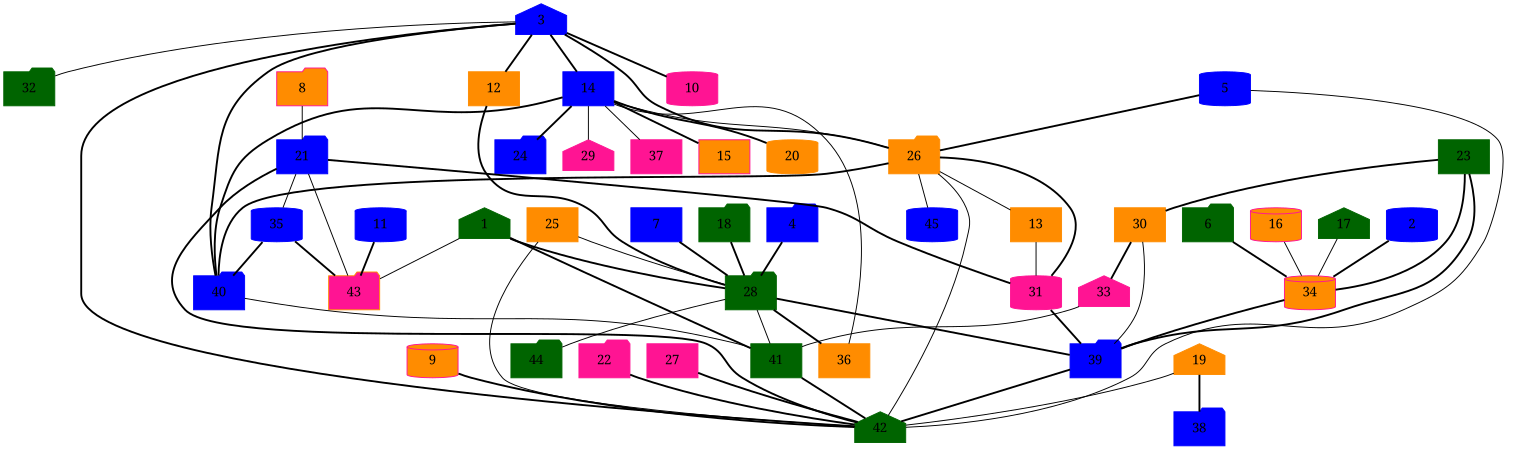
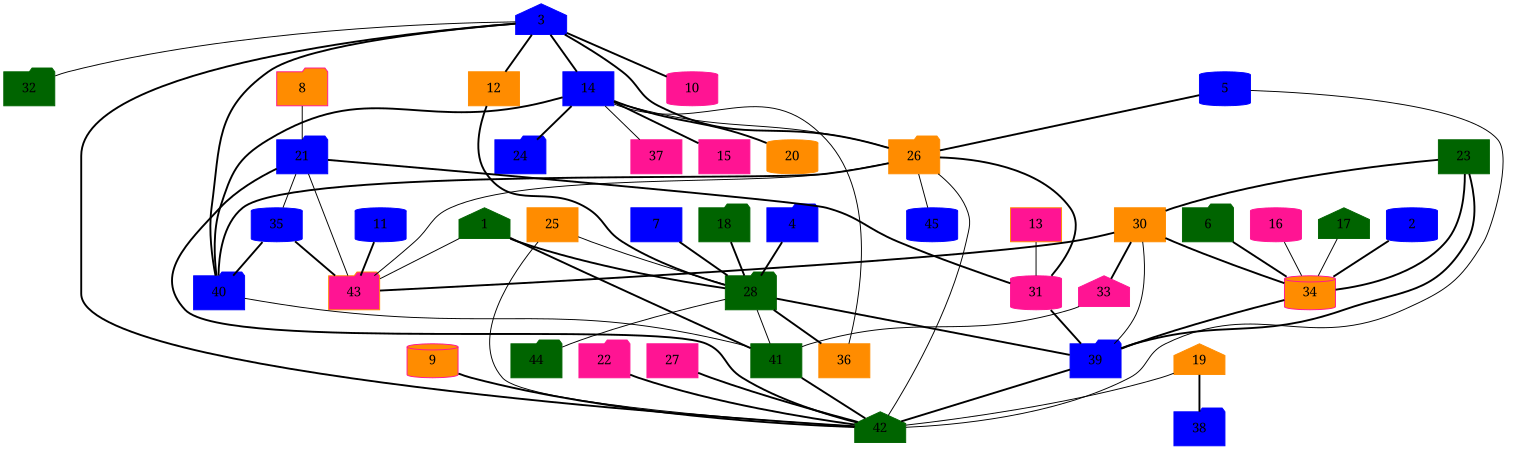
node "29": removed
node "15": fillcolor darkorange -> deeppink
edge "26" -- "13": now "26" -- "43"
node "13": fillcolor darkorange -> deeppink
node "16": fillcolor darkorange -> deeppink
edge "30" -- "34": added
edge "30" -- "43": added
